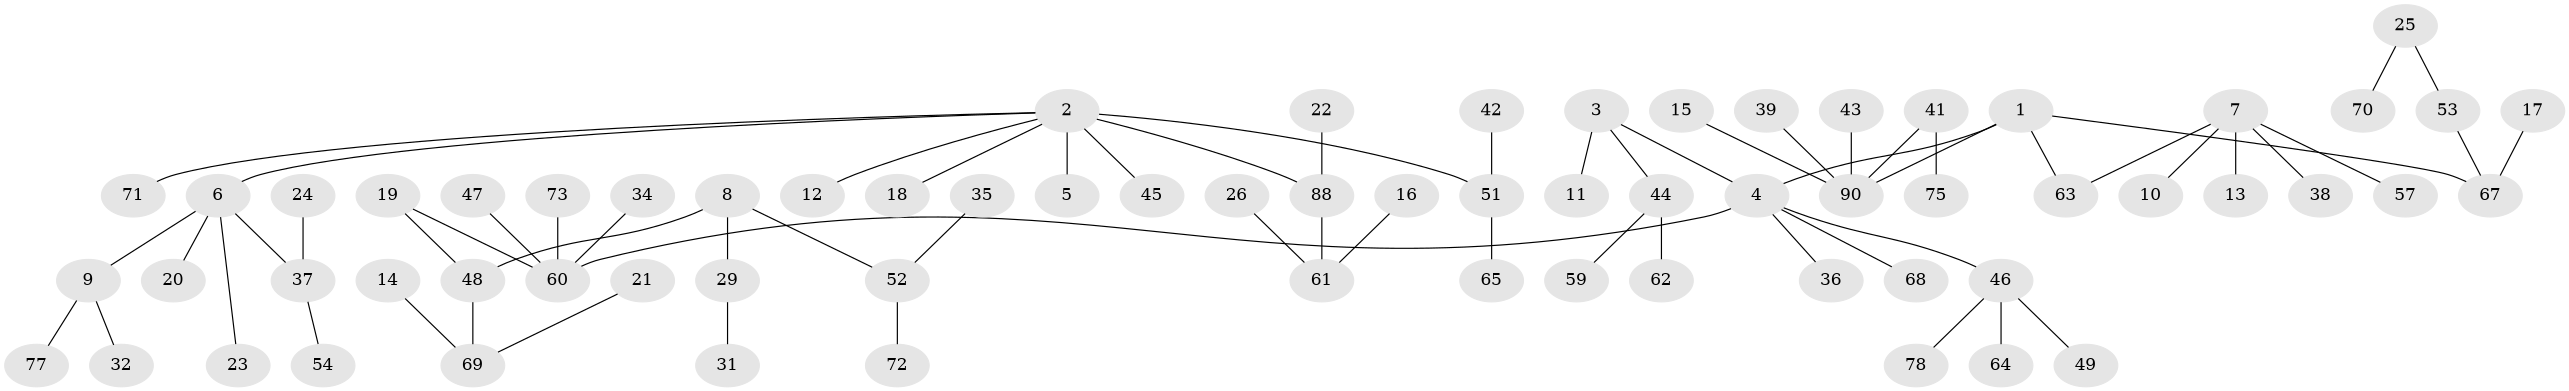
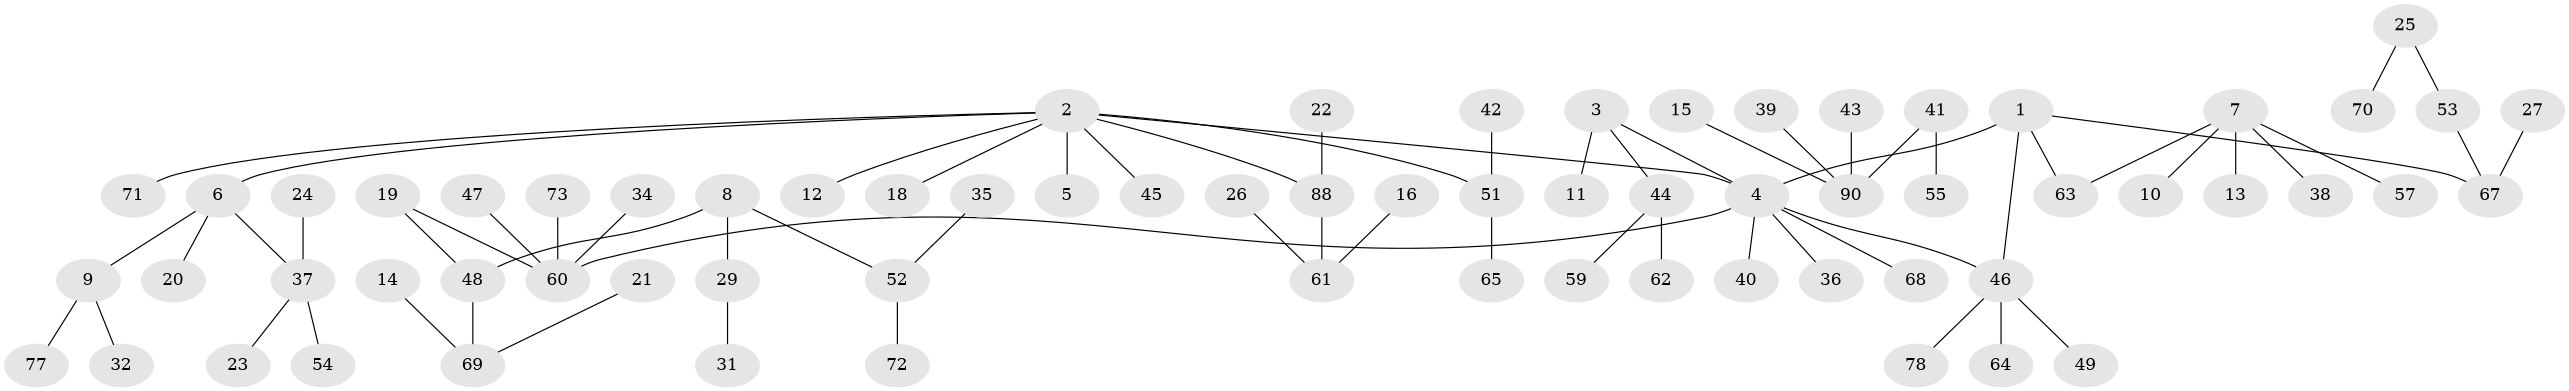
node "17": label "17" -> "27"
edge "2" -- "4": added
edge "1" -- "90": now "1" -- "46"
node "75": label "75" -> "55"
edge "6" -- "23": now "37" -- "23"
node "40": added
